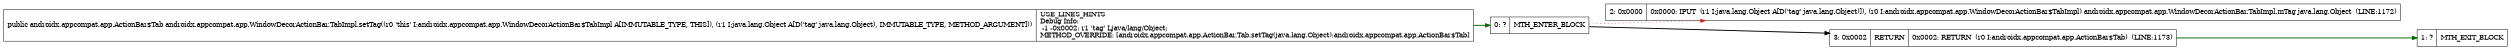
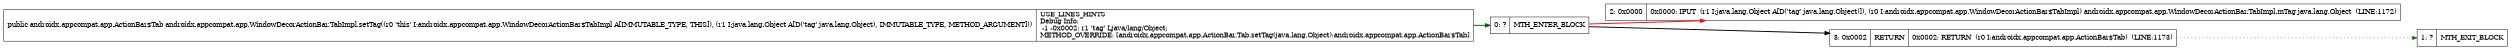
edge "0: ?" -> "2: 0x0000": style dotted -> bold
edge "3: 0x0002" -> "1: ?": style bold -> dotted
